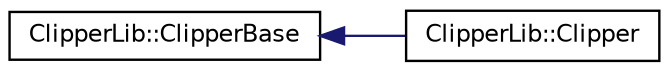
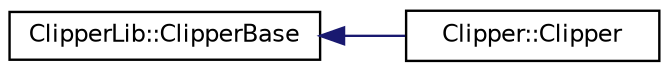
node "ClipperLib::Clipper": label "ClipperLib::Clipper" -> "Clipper::Clipper"
